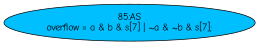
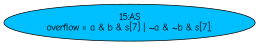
node "85:AS overflow = a & b & s[7] | ~a & ~b & s[7];": label "85:AS overflow = a & b & s[7] | ~a & ~b & s[7];" -> "15:AS overflow = a & b & s[7] | ~a & ~b & s[7];"
